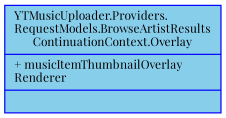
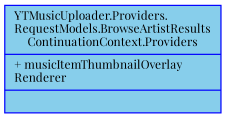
node "YTMusicUploader.Providers.": text "ContinuationContext.Overlay" -> "ContinuationContext.Providers"
